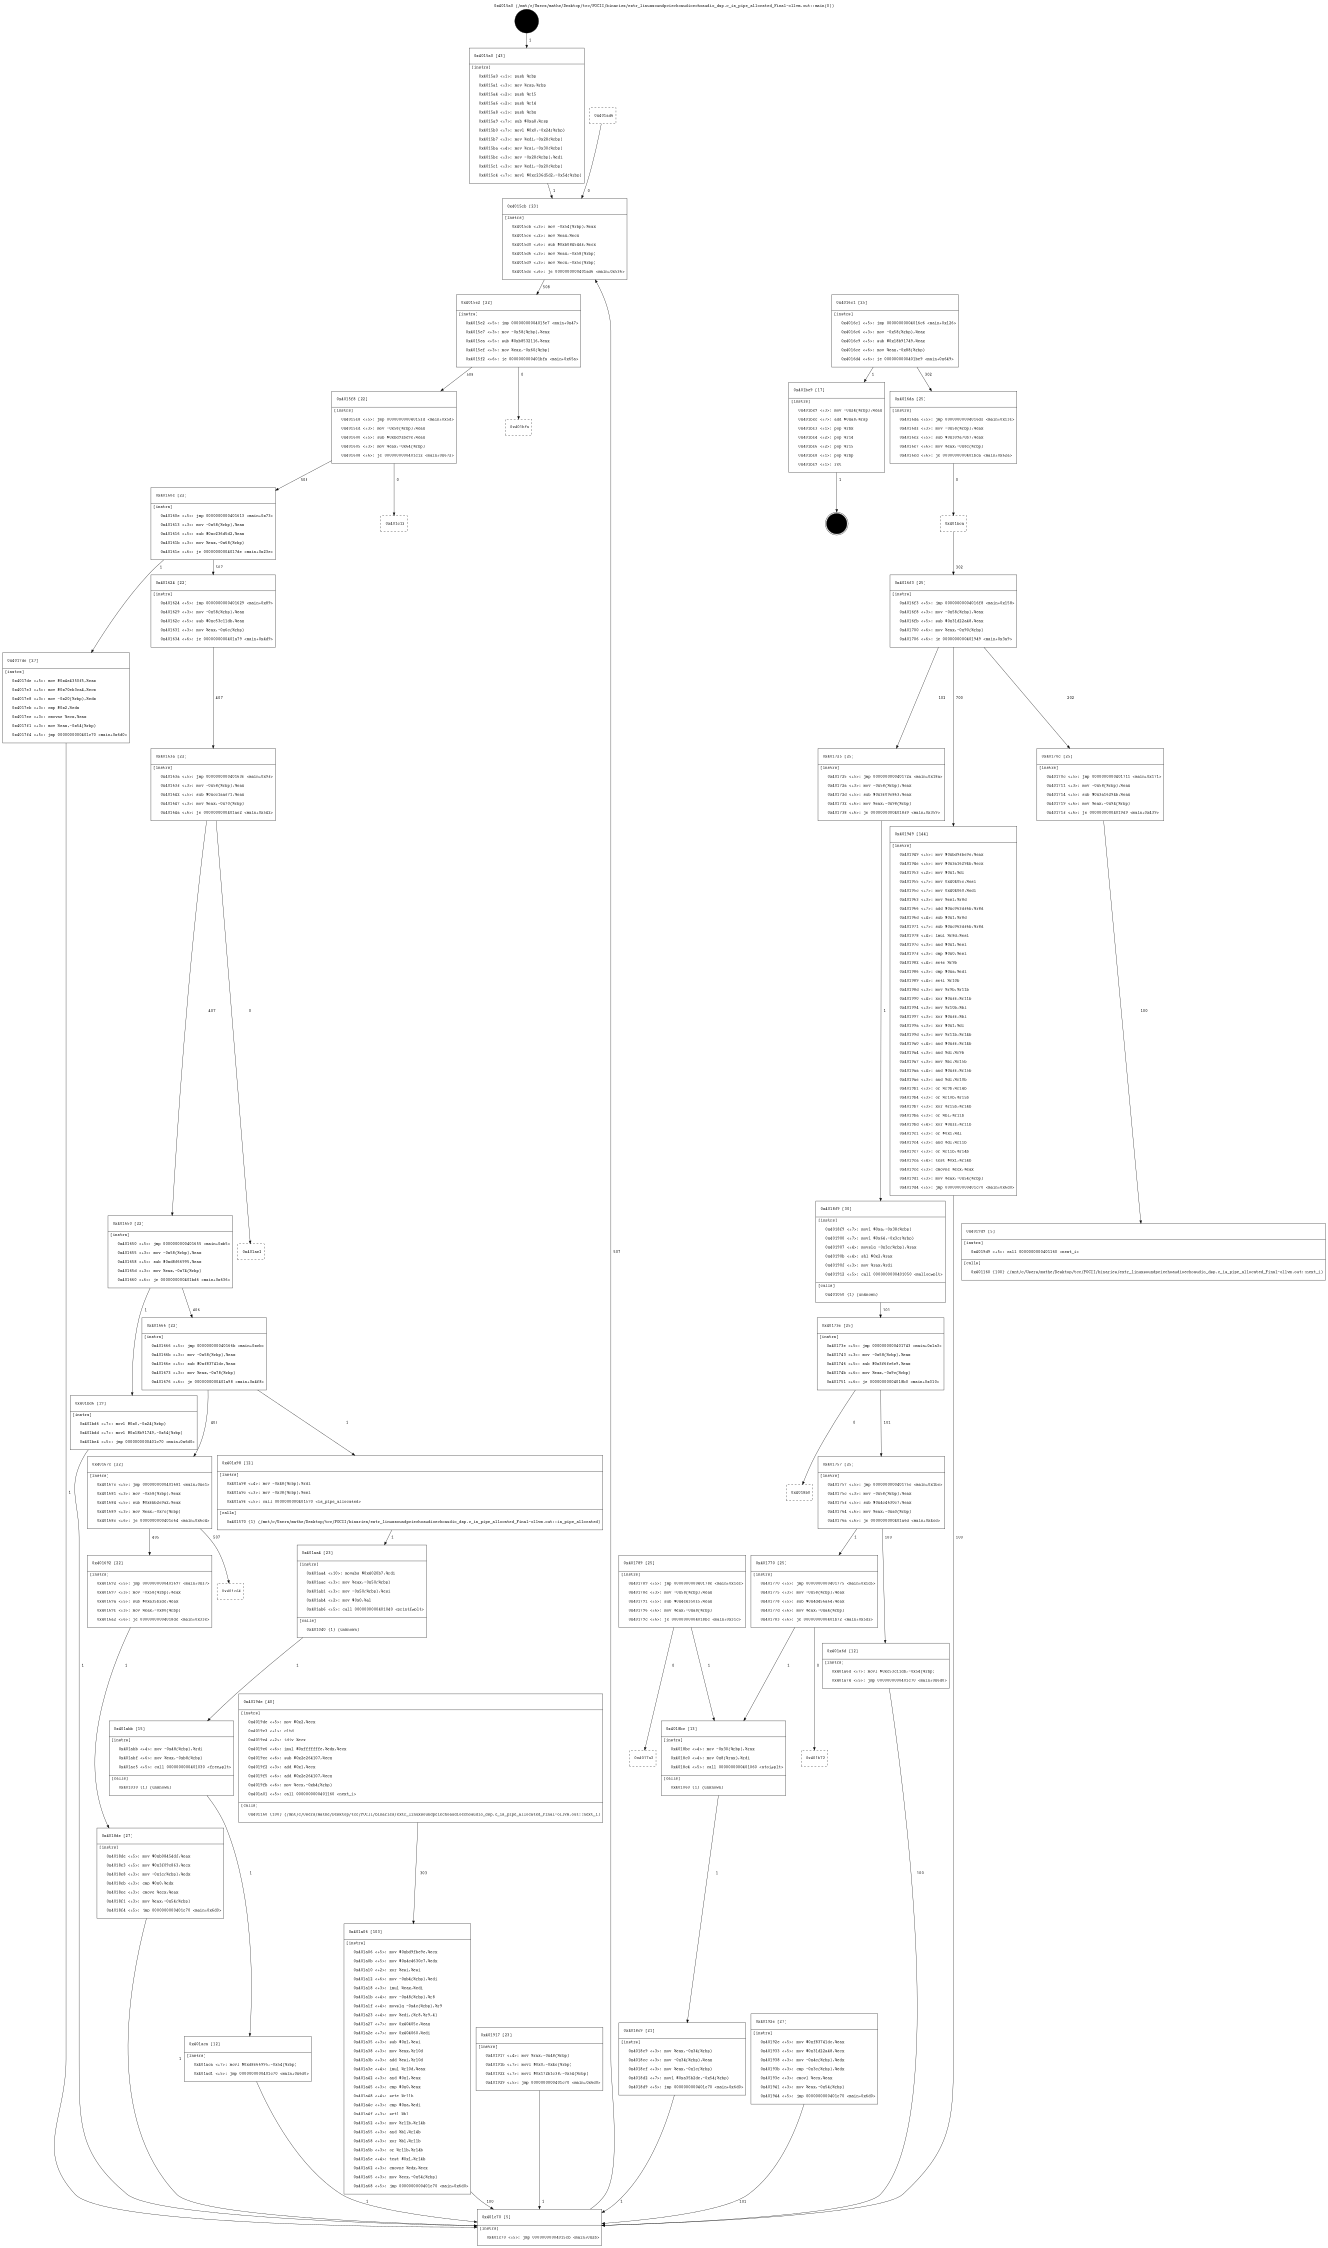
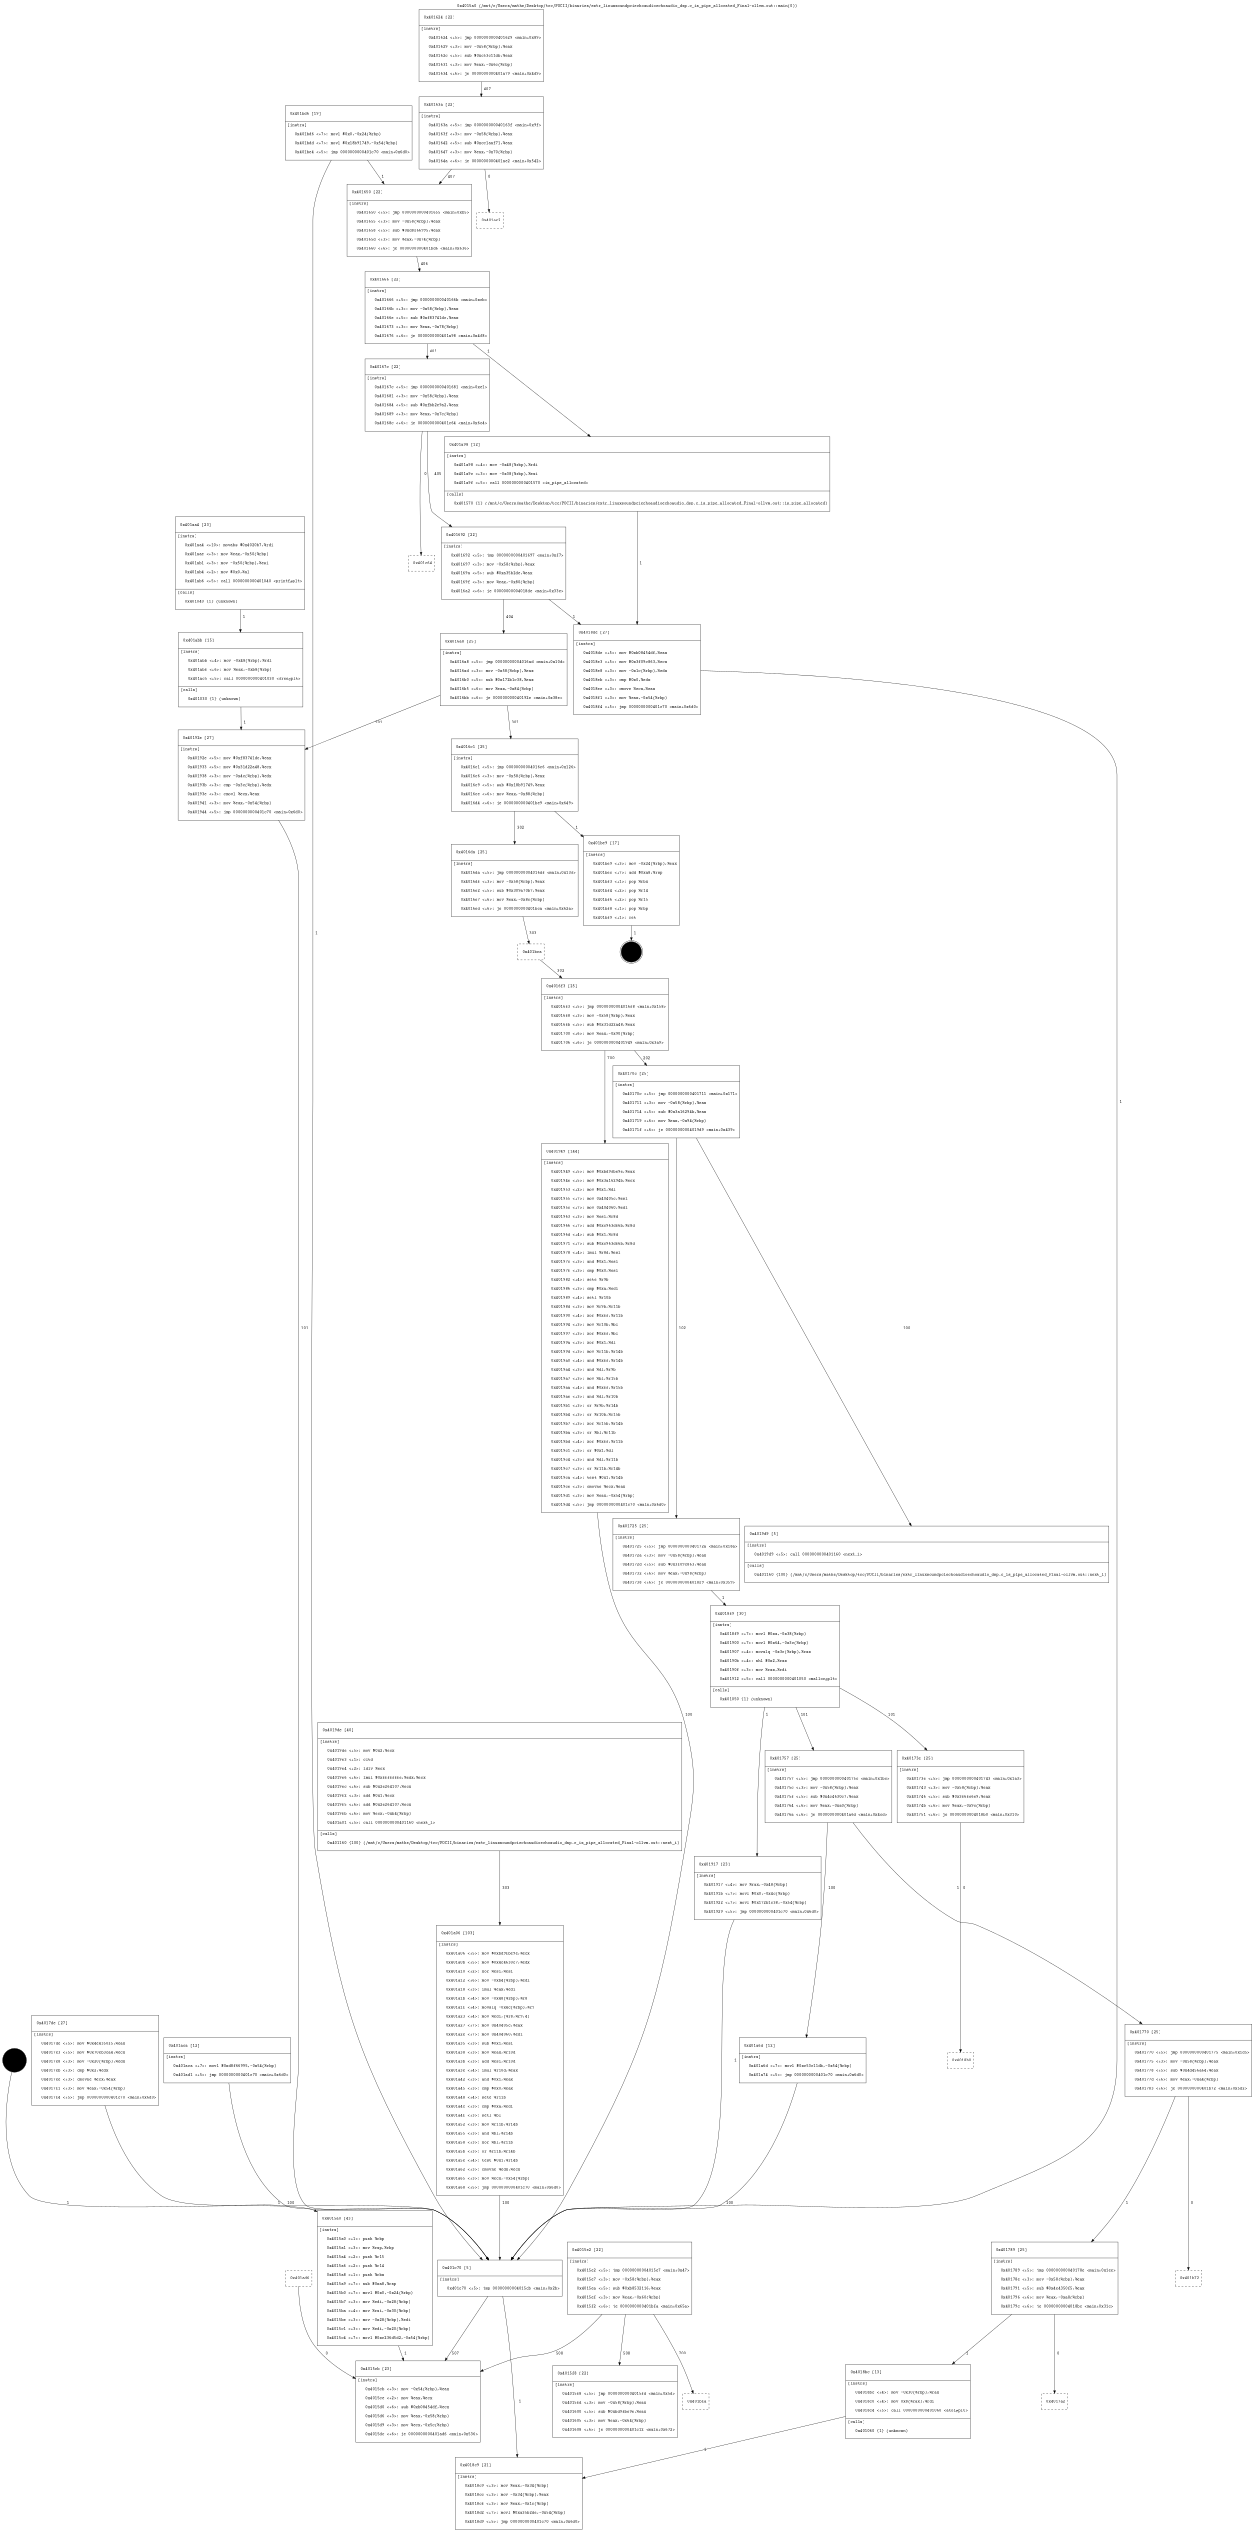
edge "0x4015cb [23]" -> "0x4015e2 [22]": reversed
edge "0x4015e2 [22]" -> "0x401bfa": label " 0" -> " 700"
edge "0x4016da [25]" -> "0x401bca": label " 0" -> " 303"
node "0x40160e [22]": removed
node "0x401c12": removed
node "0x4016a8 [25]": added
edge "0x4016f3 [25]" -> "0x401725 [25]": now "0x40170c [25]" -> "0x401725 [25]"
edge "0x401650 [22]" -> "0x401bd6 [19]": reversed
edge "0x40173e [25]" -> "0x401757 [25]": now "0x4018f9 [30]" -> "0x401757 [25]"
edge "0x401a98 [12]" -> "0x401aa4 [23]": now "0x401a98 [12]" -> "0x4018de [27]"
edge "0x40167c [22]" -> "0x401c64": label " 507" -> " 0"
edge "0x401770 [25]" -> "0x4018bc [13]": now "0x401770 [25]" -> "0x401789 [25]"
edge "0x4018f9 [30]" -> "0x401917 [23]": added, label "1"
edge "0x401abb [15]" -> "0x401aca [12]": now "0x401abb [15]" -> "0x40192e [27]"
edge "0x4018c9 [21]" -> "0x401c70 [5]": reversed
edge "0x401aca [12]" -> "0x401c70 [5]": label " 1" -> " 100"
